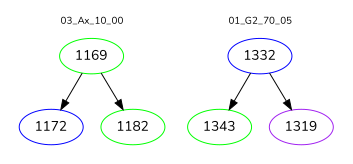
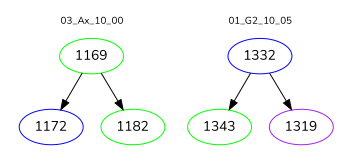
cluster "01_G2_70_05": label "01_G2_70_05" -> "01_G2_10_05"
